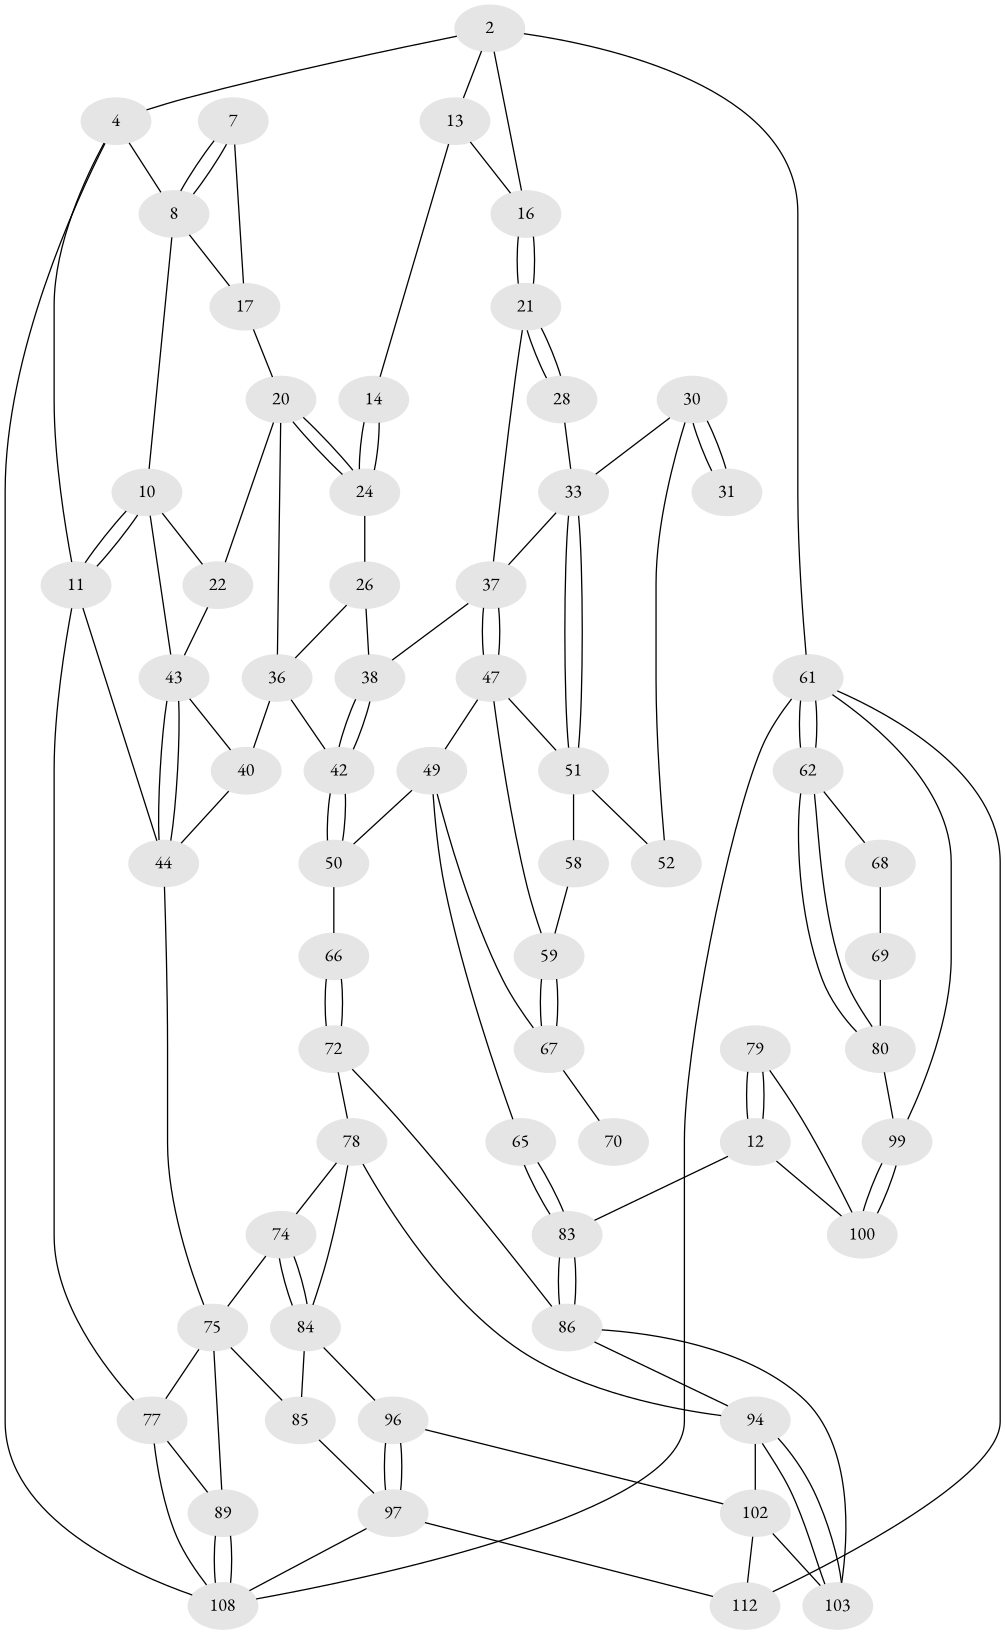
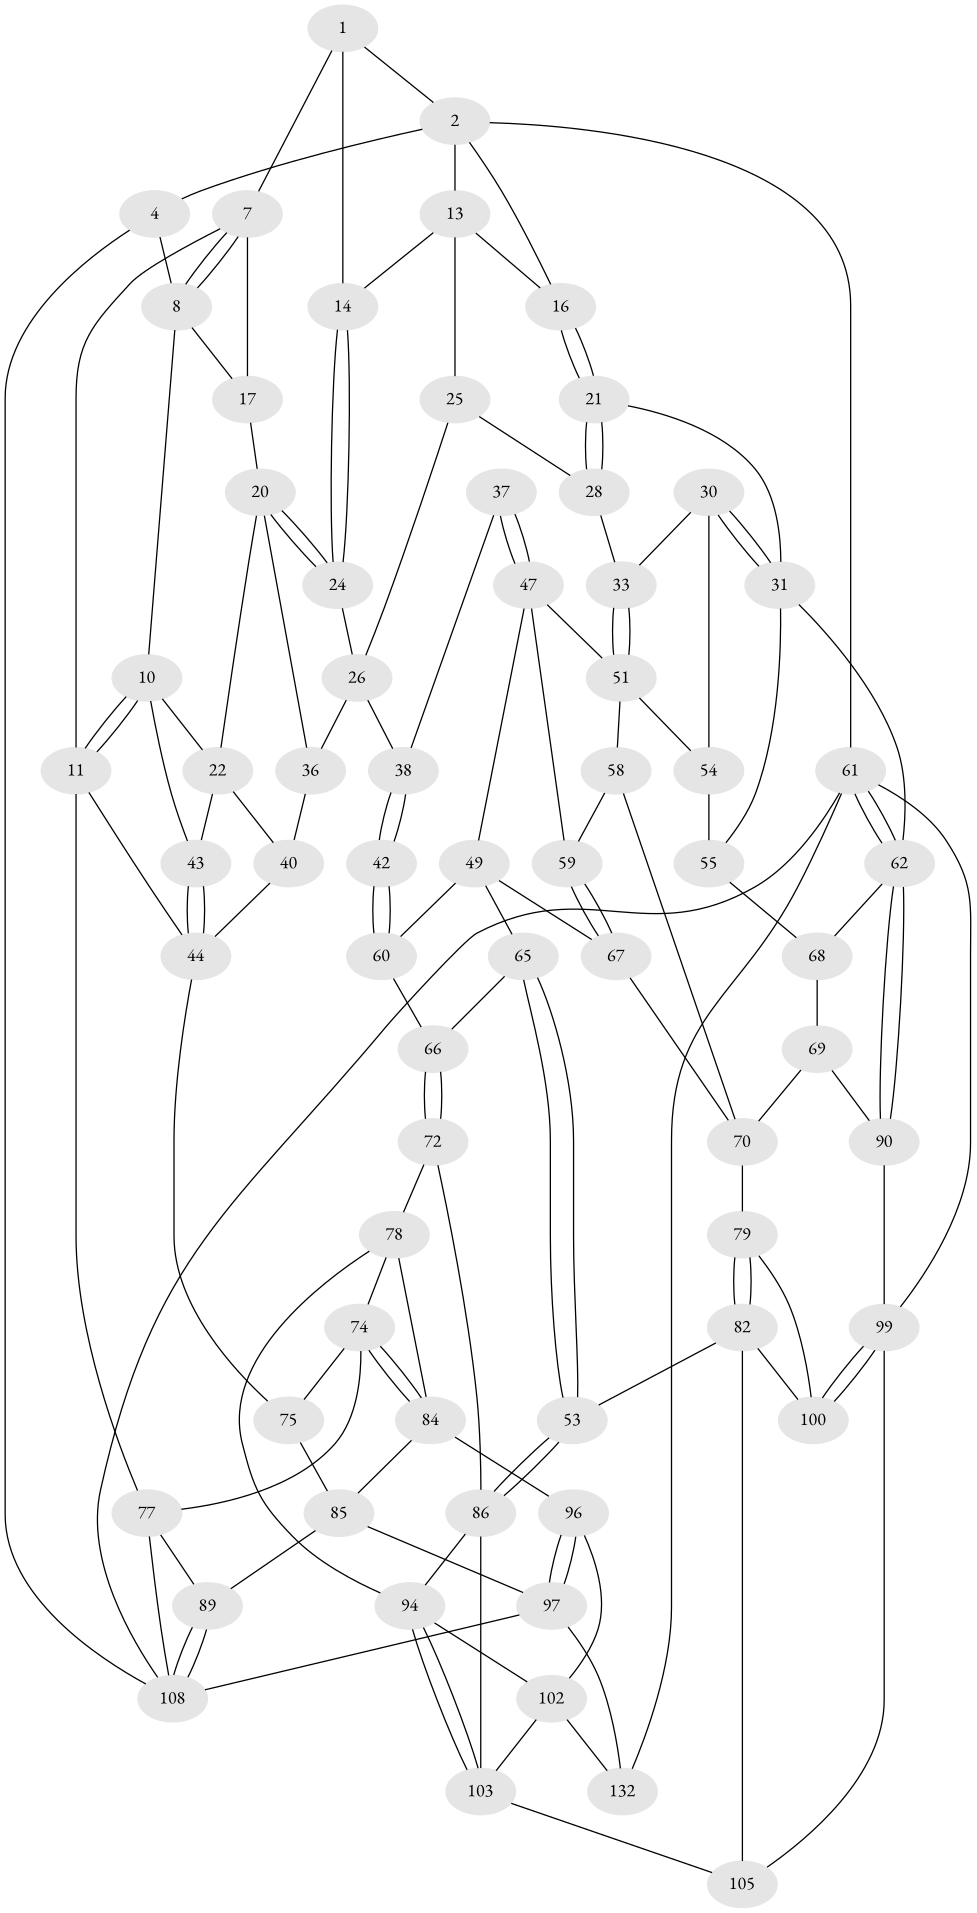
node "1": added
edge "4" -- "11": now "7" -- "11"
node "25": added
edge "21" -- "37": now "21" -- "31"
edge "33" -- "37": removed
edge "31" -- "62": added
edge "43" -- "40": now "22" -- "40"
edge "36" -- "42": removed
node "50": label "50" -> "60"
node "52": label "52" -> "54"
node "55": added
edge "58" -- "70": added
edge "65" -- "66": added
node "80": label "80" -> "90"
edge "69" -- "70": added
node "12": label "12" -> "82"
edge "70" -- "79": added
node "83": label "83" -> "53"
edge "75" -- "77": now "74" -- "77"
edge "75" -- "89": now "85" -- "89"
node "112": label "112" -> "132"
node "105": added
